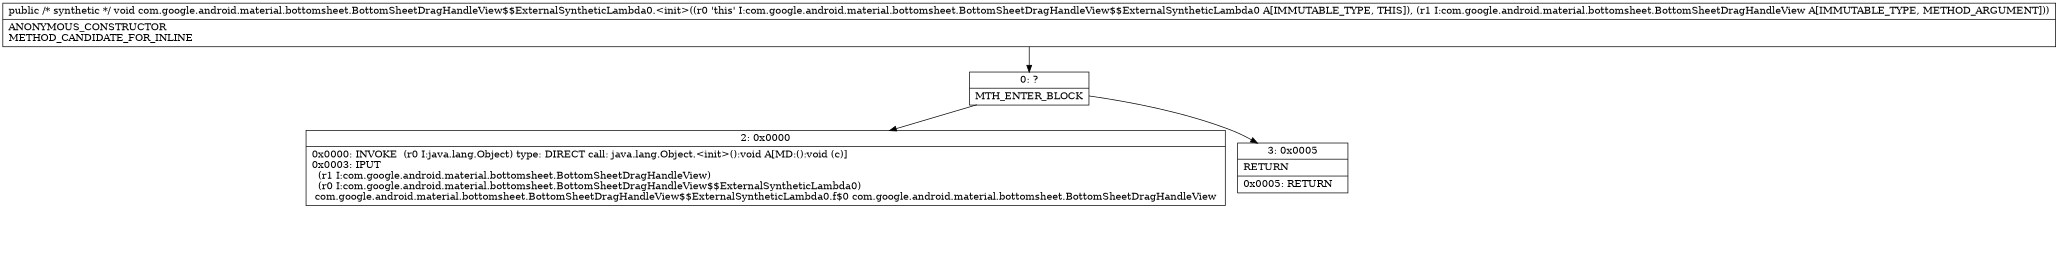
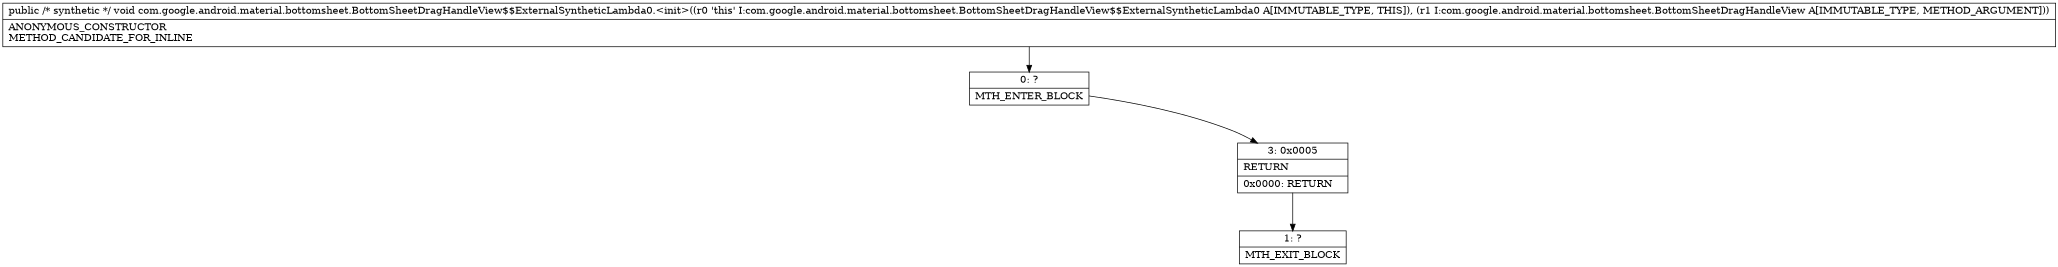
node "2: 0x0000": removed
node "3: 0x0005": text "0x0005: RETURN" -> "0x0000: RETURN"
node "1: ?": added
